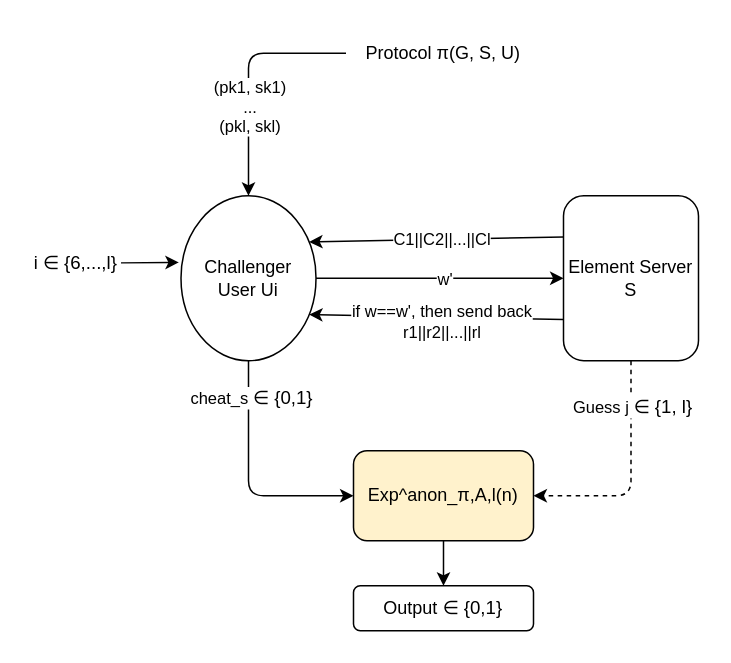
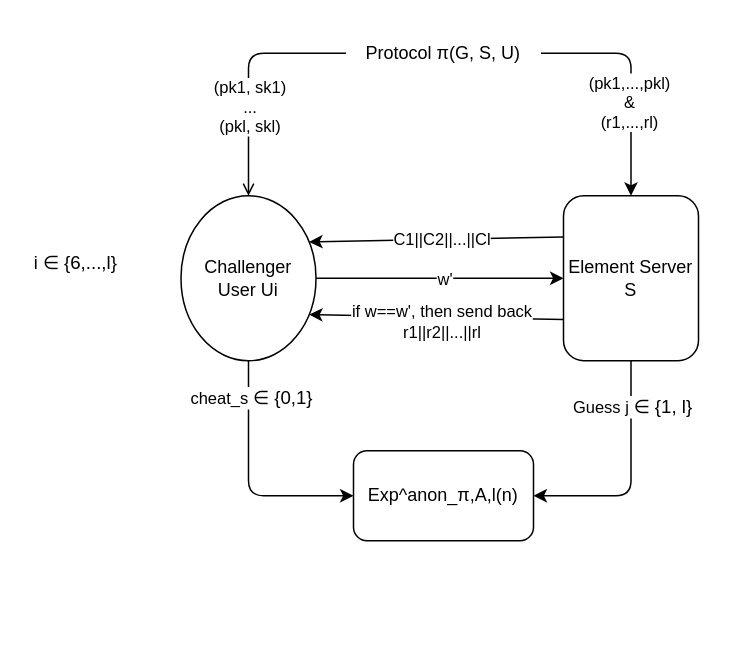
edge "Protocol π(G, S, U)" -> "Element Server S": added, label "(pk1,...,pkl) & (r1,...,rl)"
edge "Protocol π(G, S, U)" -> "Challenger User Ui": arrowhead classic -> open
edge "i ∈ {6,...,l}" -> "Challenger User Ui": removed
edge "Element Server S" -> "Exp^anon_π,A,l(n)": style dashed -> solid
node "Exp^anon_π,A,l(n)": fillcolor #fff2cc -> #ffffff
edge "Exp^anon_π,A,l(n)" -> "Output ∈ {0,1}": removed
node "Output ∈ {0,1}": removed
